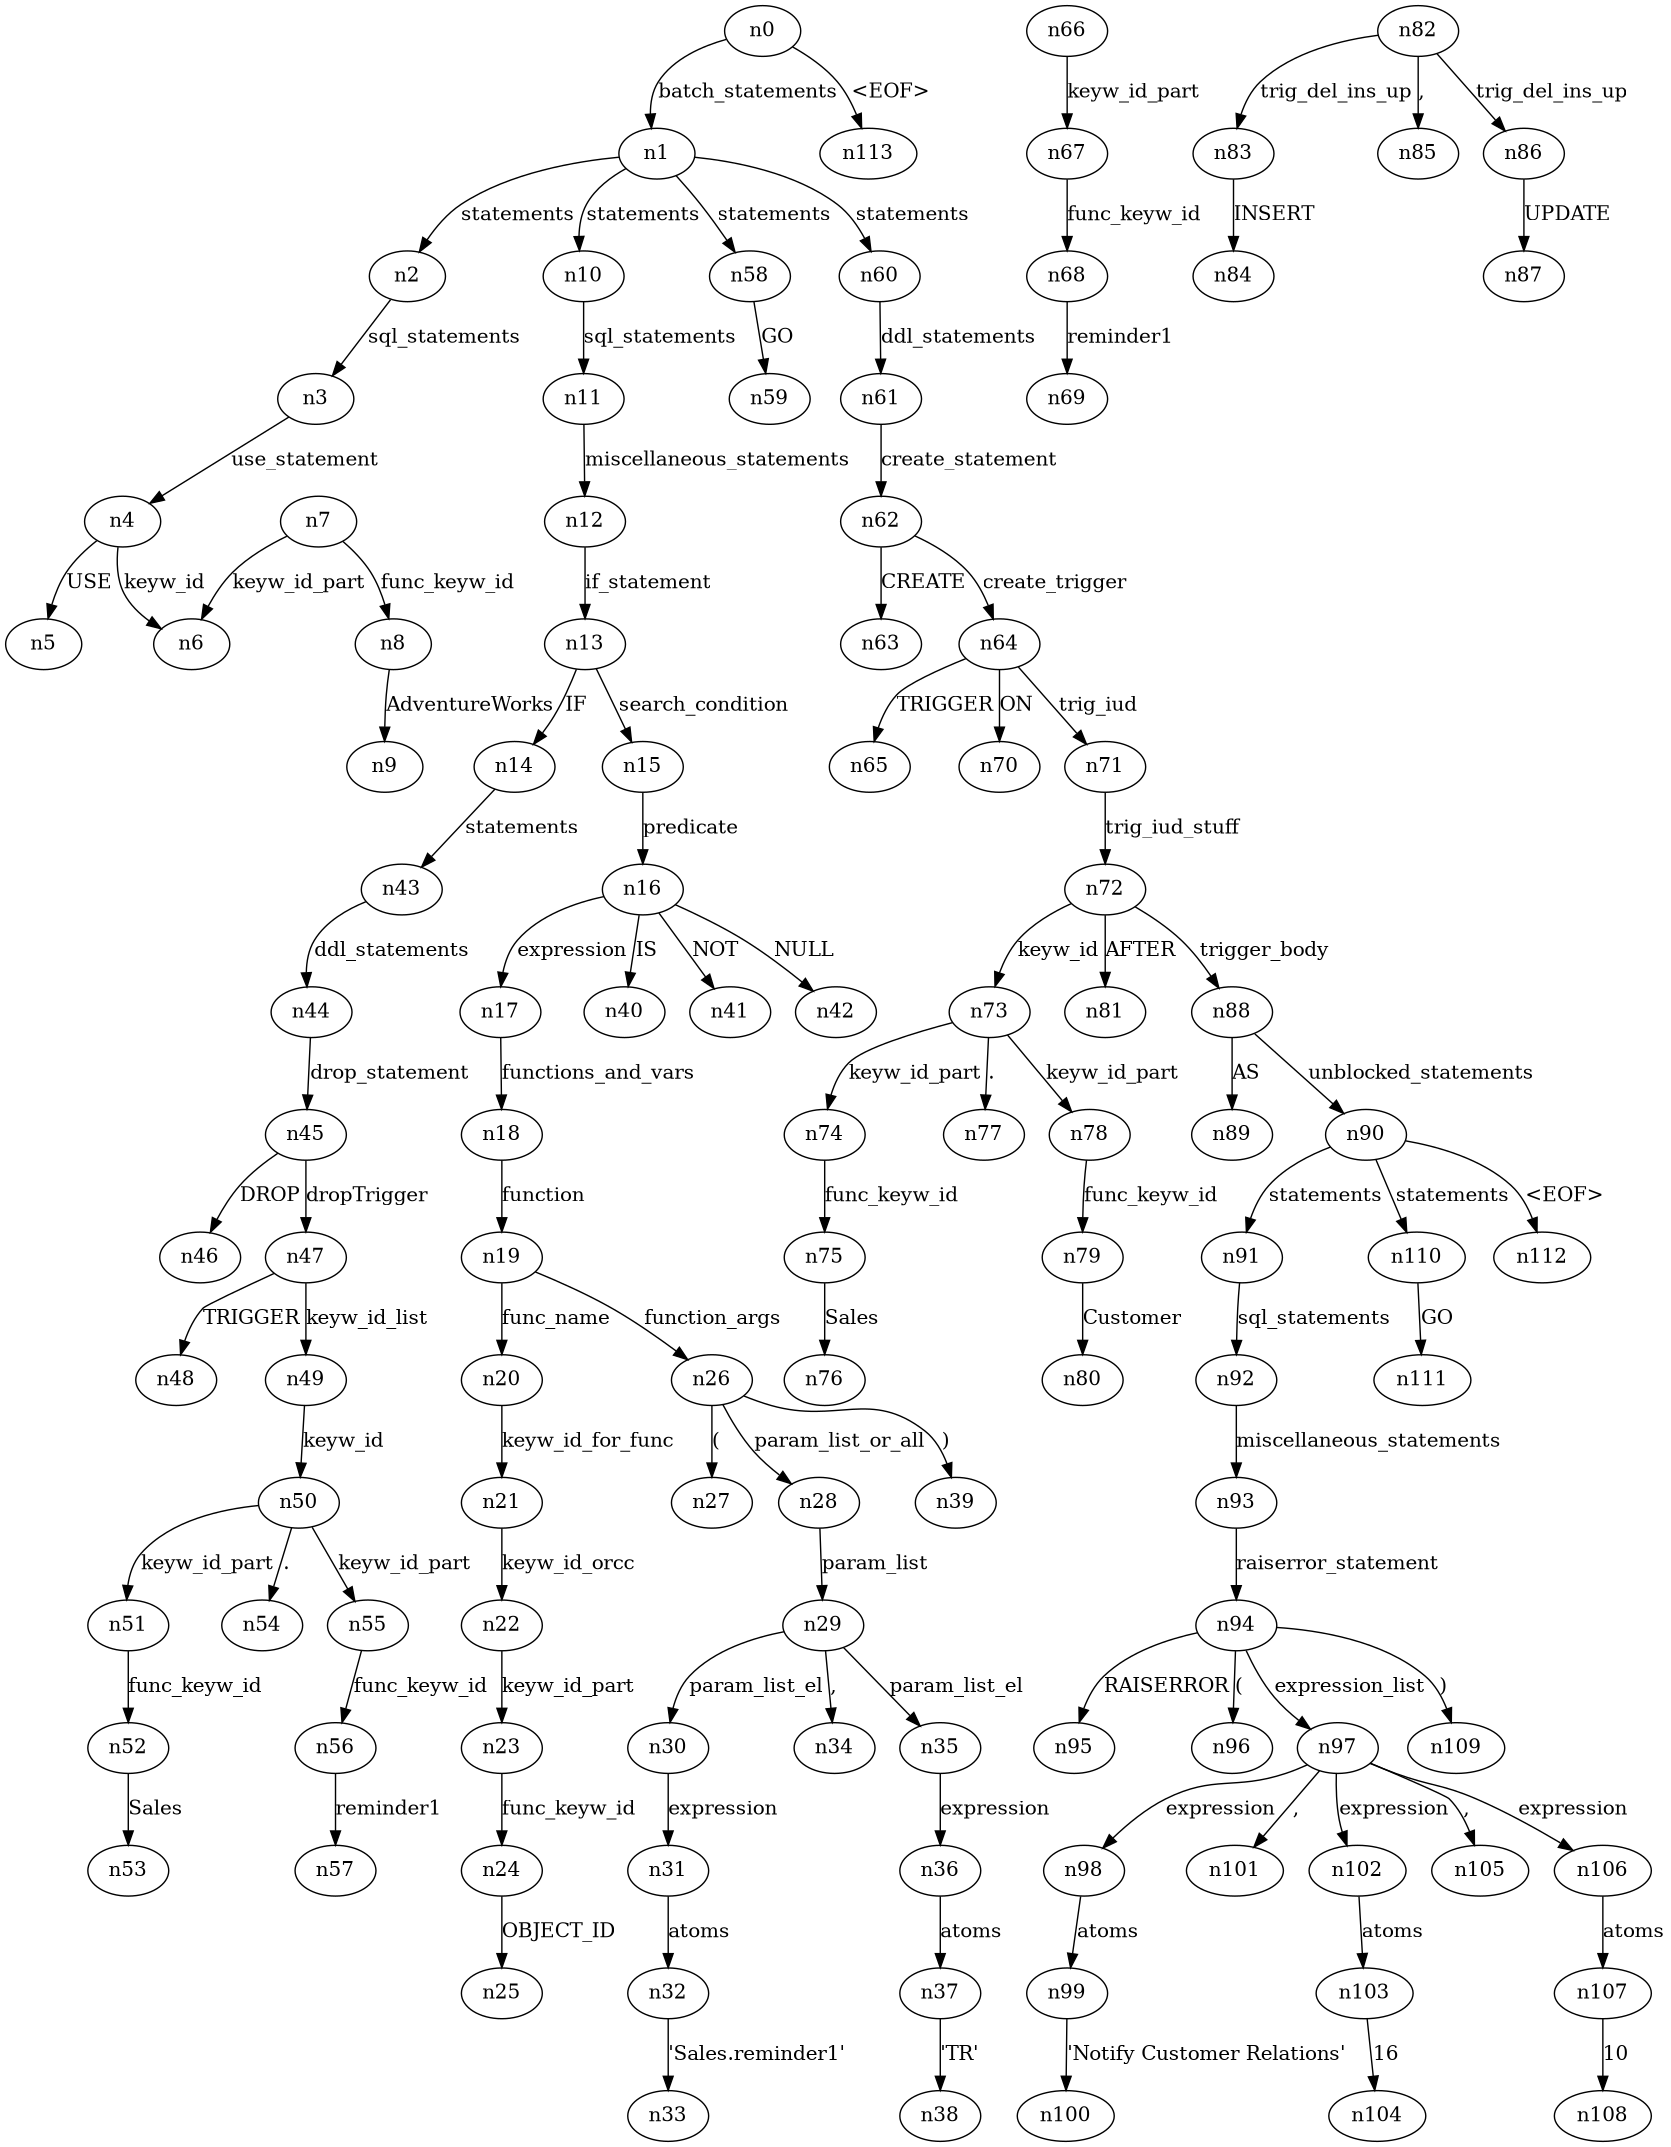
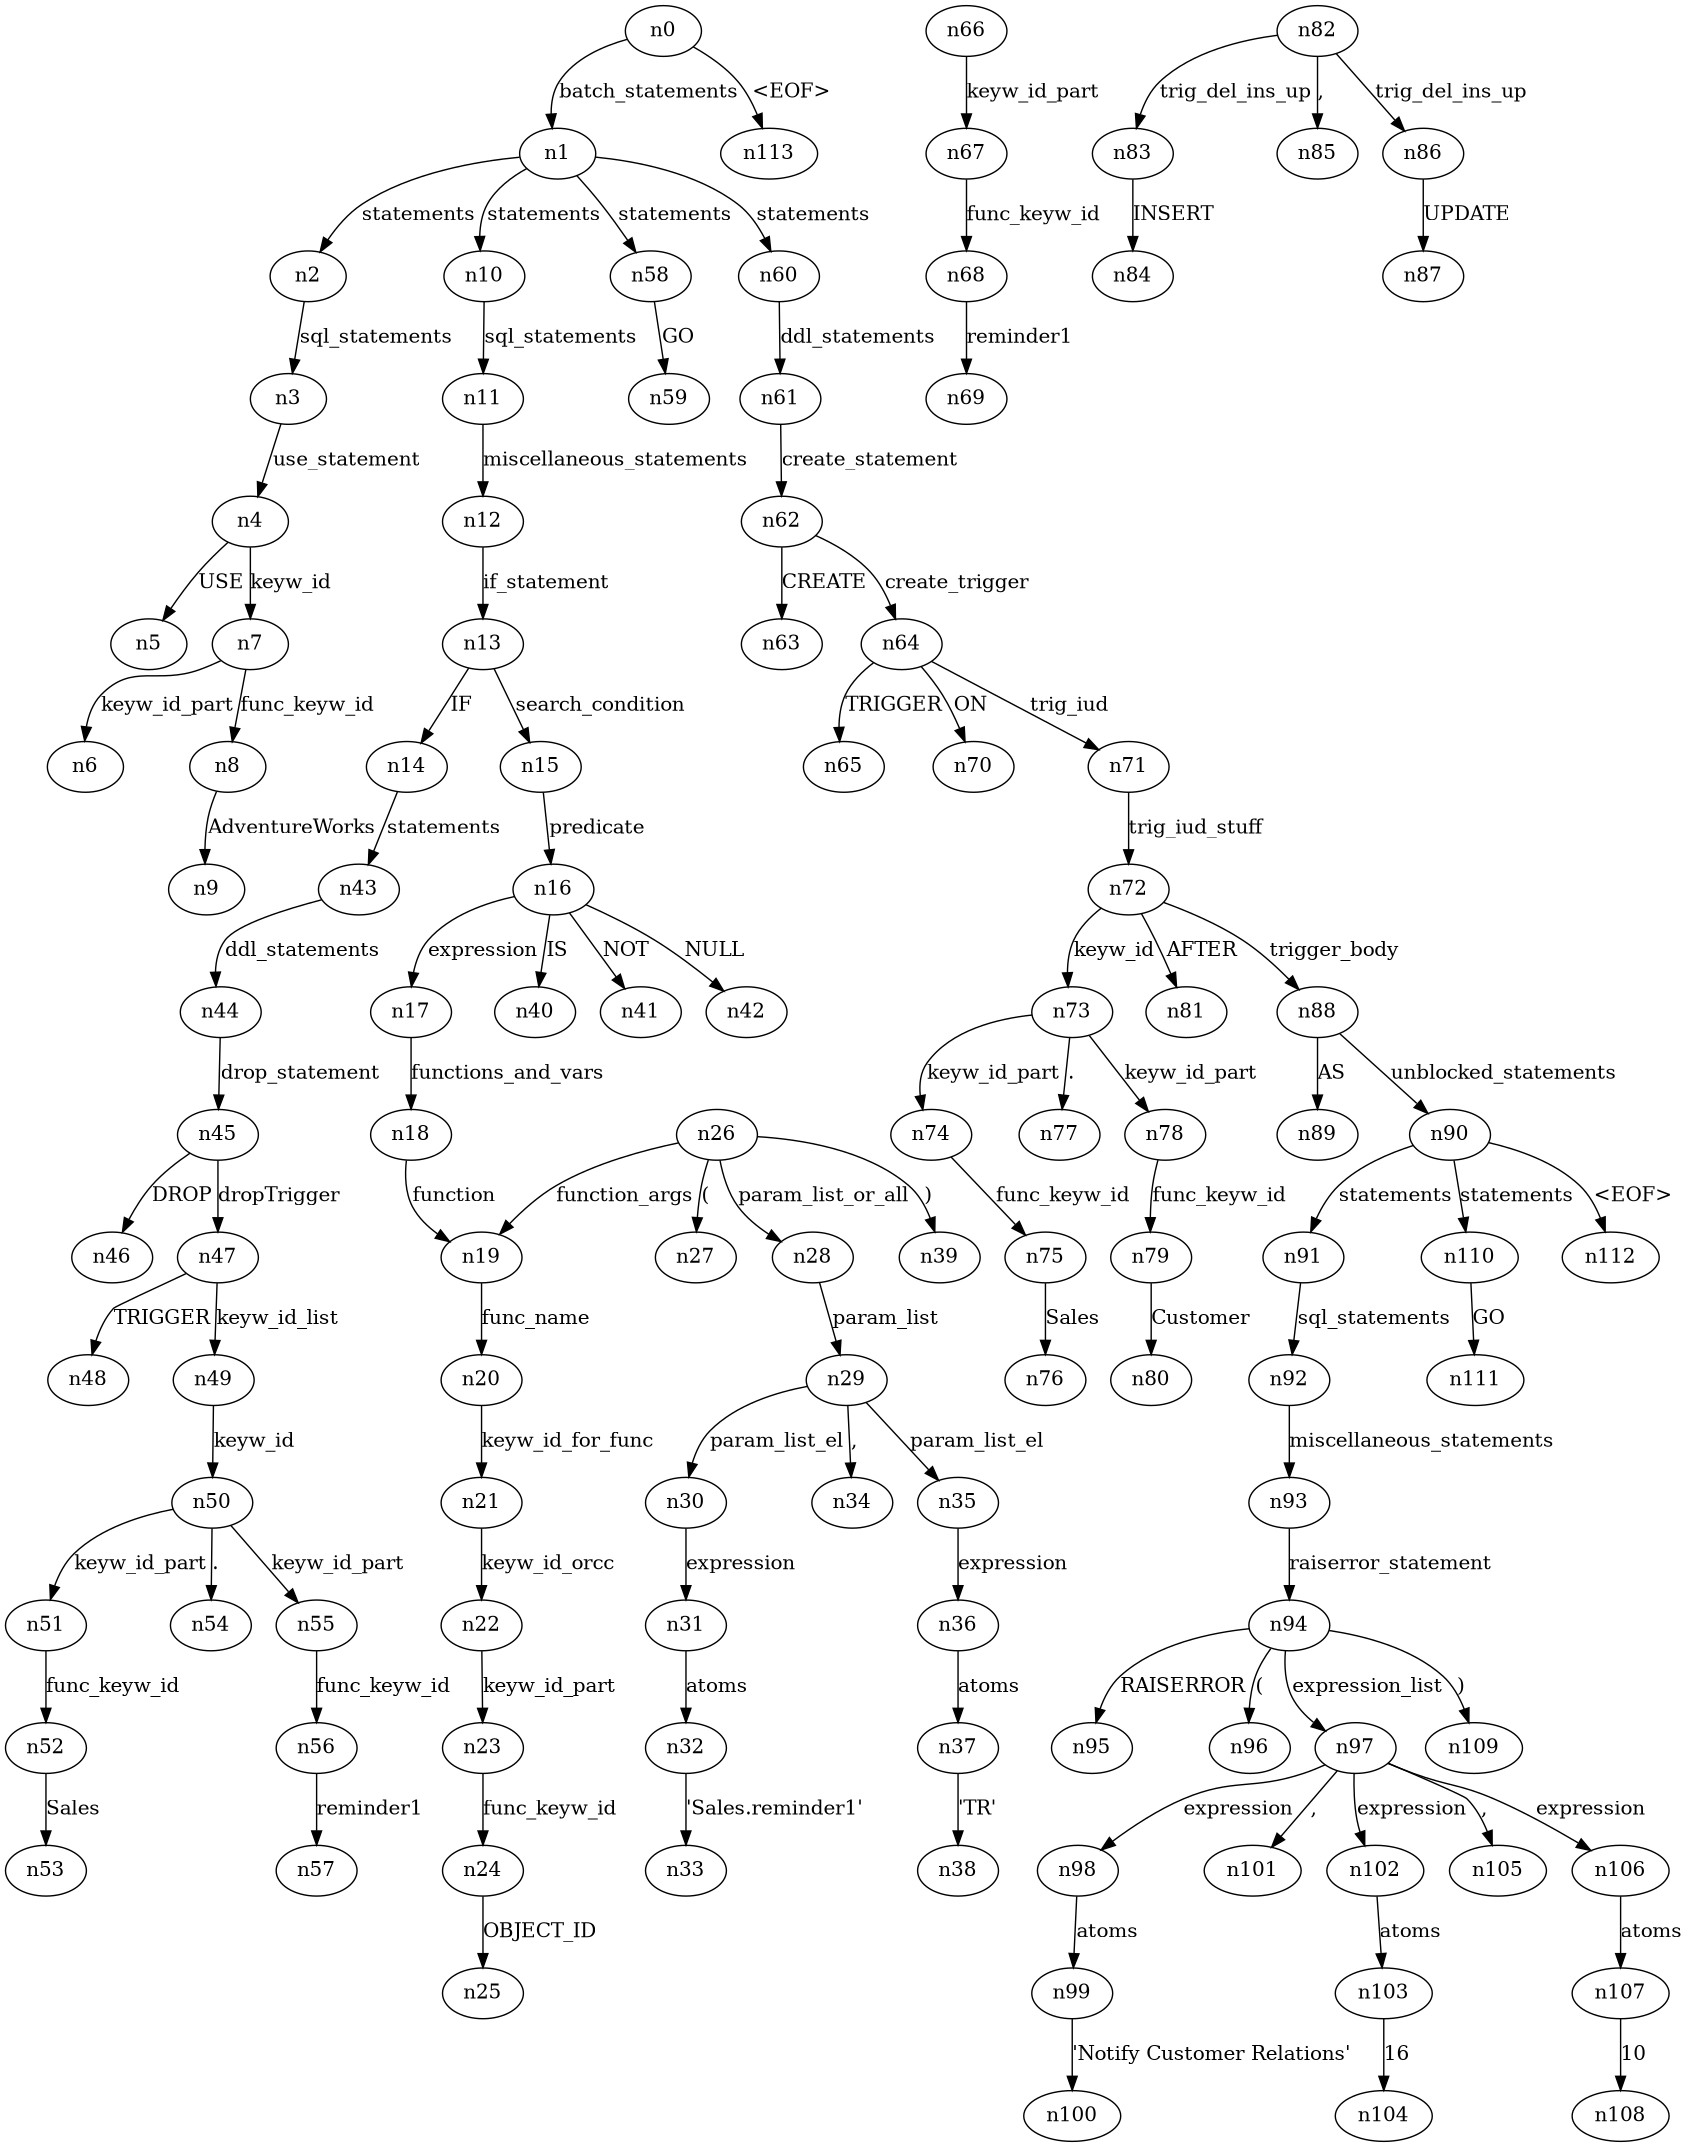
edge "n4" -> "n6": now "n4" -> "n7"
edge "n19" -> "n26": reversed
